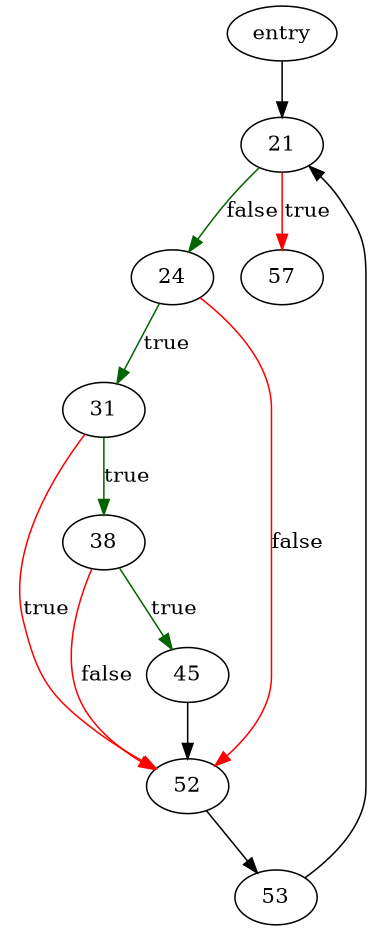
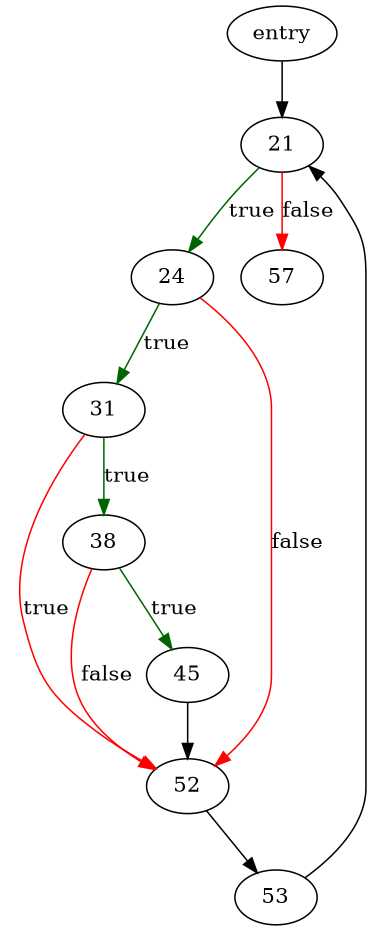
edge "21" -> "24": label "false" -> "true"
edge "21" -> "57": label "true" -> "false"
